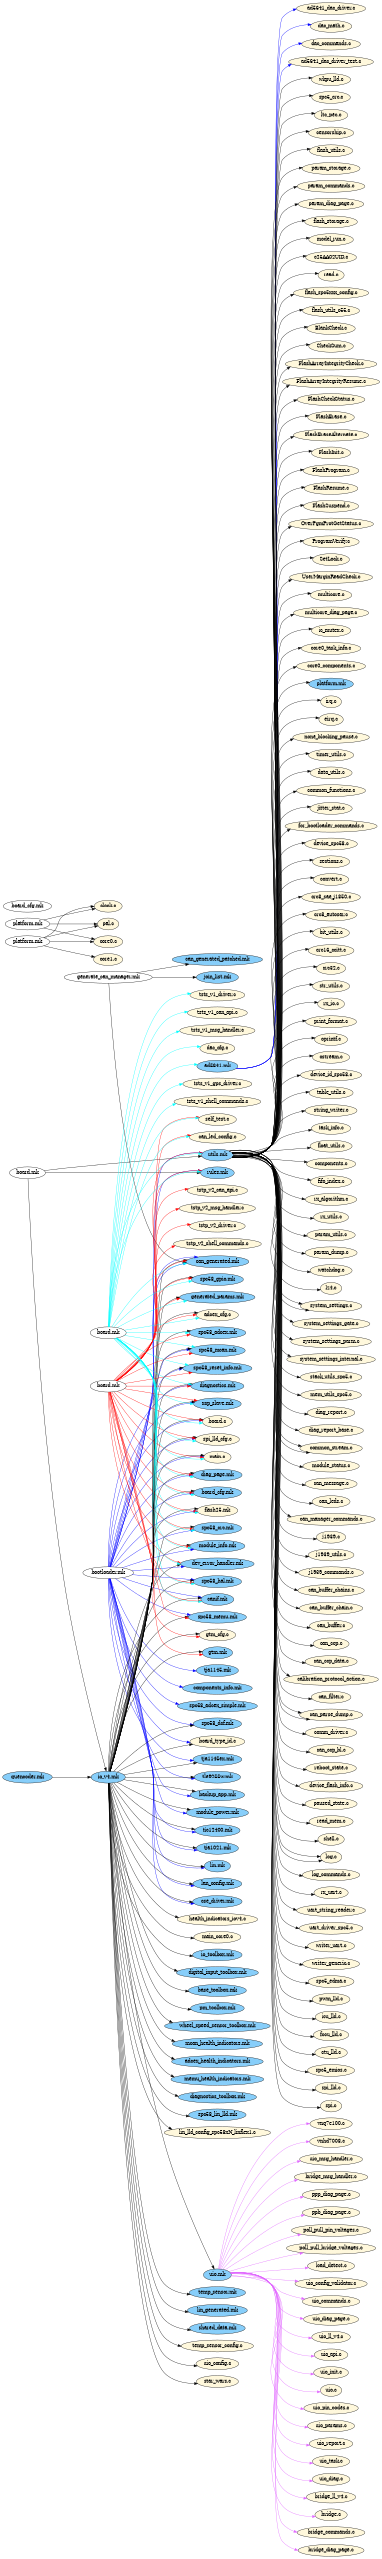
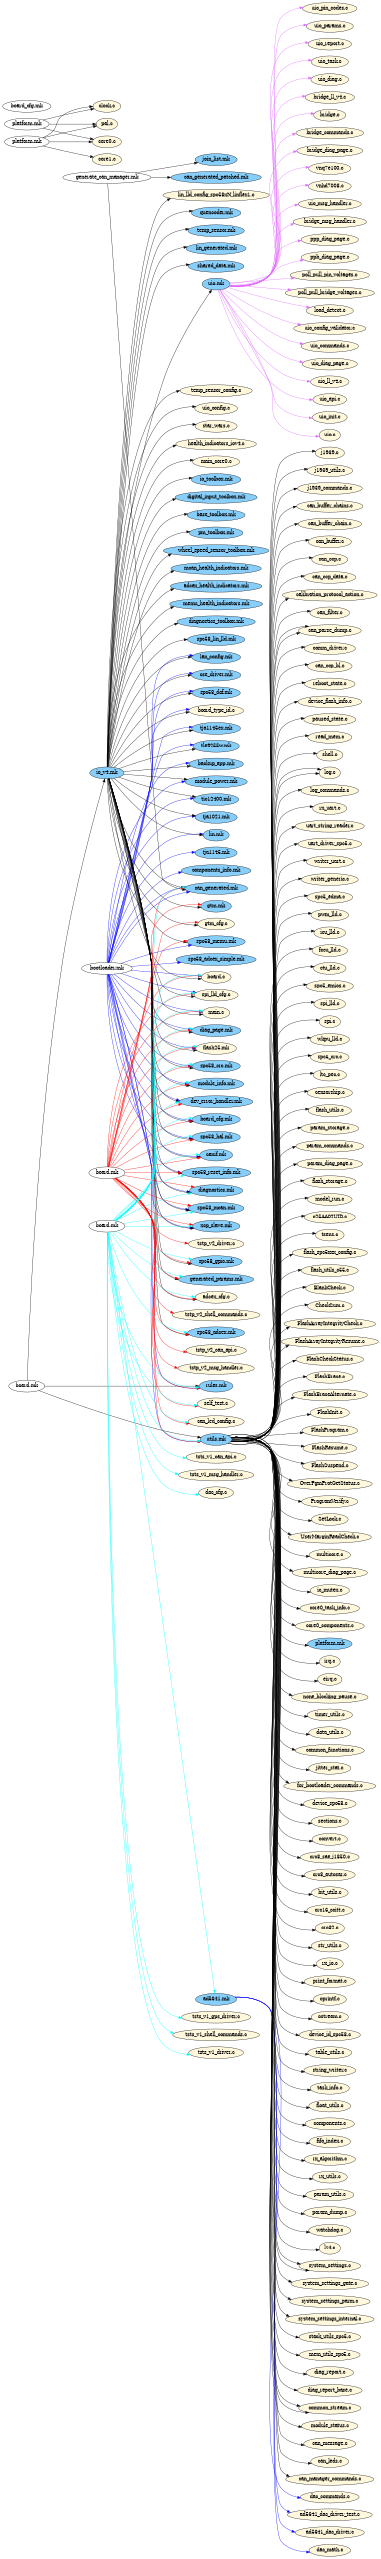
node "read.c": label "read.c" -> "tsens.c"
edge "quencoder.mk" -> "io_v4.mk": reversed
